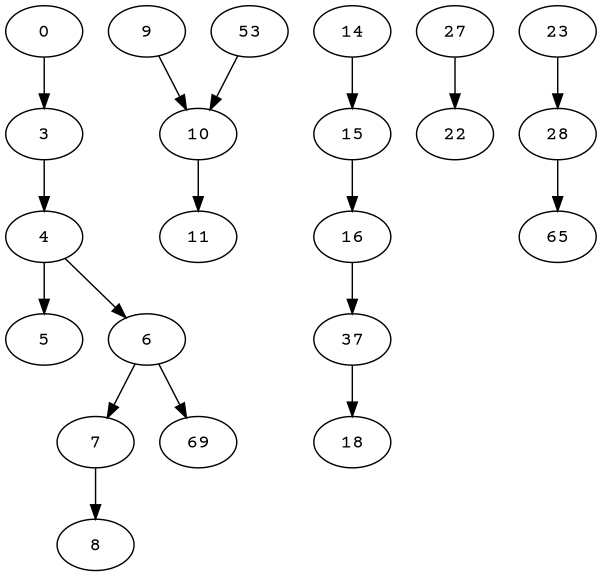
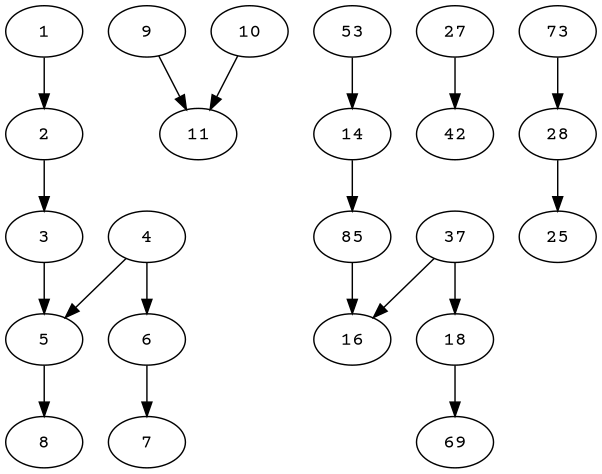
node "1": added
node "0": label "0" -> "2"
node "23": label "23" -> "73"
edge "9" -> "10": now "9" -> "11"
edge "53" -> "10": now "53" -> "14"
node "15": label "15" -> "85"
node "22": label "22" -> "42"
edge "3" -> "4": now "3" -> "5"
node "65": label "65" -> "25"
edge "16" -> "37": reversed
edge "6" -> "69": now "18" -> "69"
edge "7" -> "8": now "5" -> "8"
